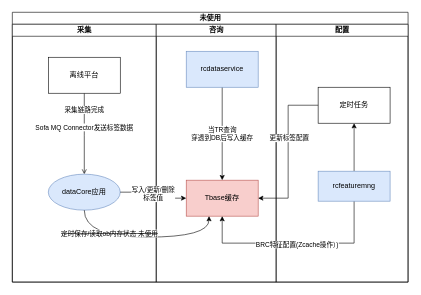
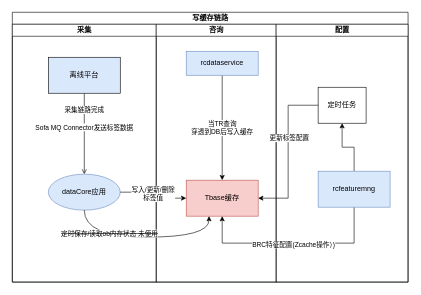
node "未使用": label "未使用" -> "写缓存链路"
node "rcdataservice": size 72x36 -> 72x24
node "离线平台": fillcolor #ffffff -> #dae8fc
node "定时任务": size 72x36 -> 48x36
node "rcfeaturemng": size 72x30 -> 72x36
